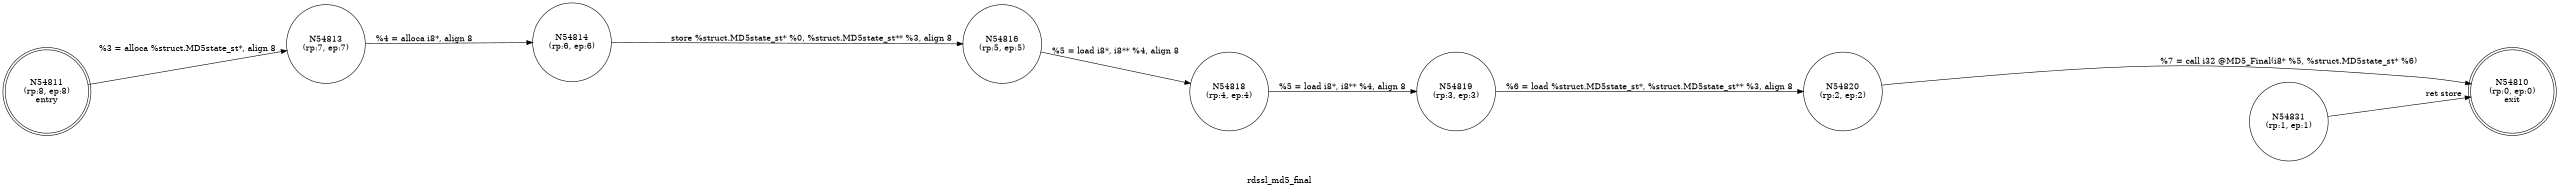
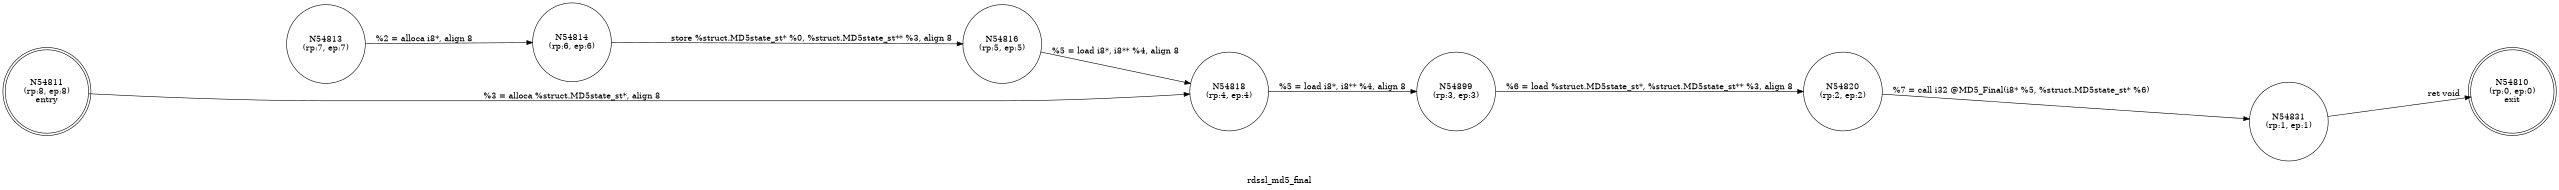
edge "N54813 (rp:7, ep:7)" -> "N54814 (rp:6, ep:6)": label "%4 = alloca i8*, align 8" -> "%2 = alloca i8*, align 8"
edge "N54820 (rp:2, ep:2)" -> "N54810 (rp:0, ep:0) exit": now "N54820 (rp:2, ep:2)" -> "N54831 (rp:1, ep:1)"
edge "N54811 (rp:8, ep:8) entry" -> "N54813 (rp:7, ep:7)": now "N54811 (rp:8, ep:8) entry" -> "N54818 (rp:4, ep:4)"
node "N54819 (rp:3, ep:3)": label "N54819 (rp:3, ep:3)" -> "N54899 (rp:3, ep:3)"
edge "N54831 (rp:1, ep:1)" -> "N54810 (rp:0, ep:0) exit": label "ret store" -> "ret void"
